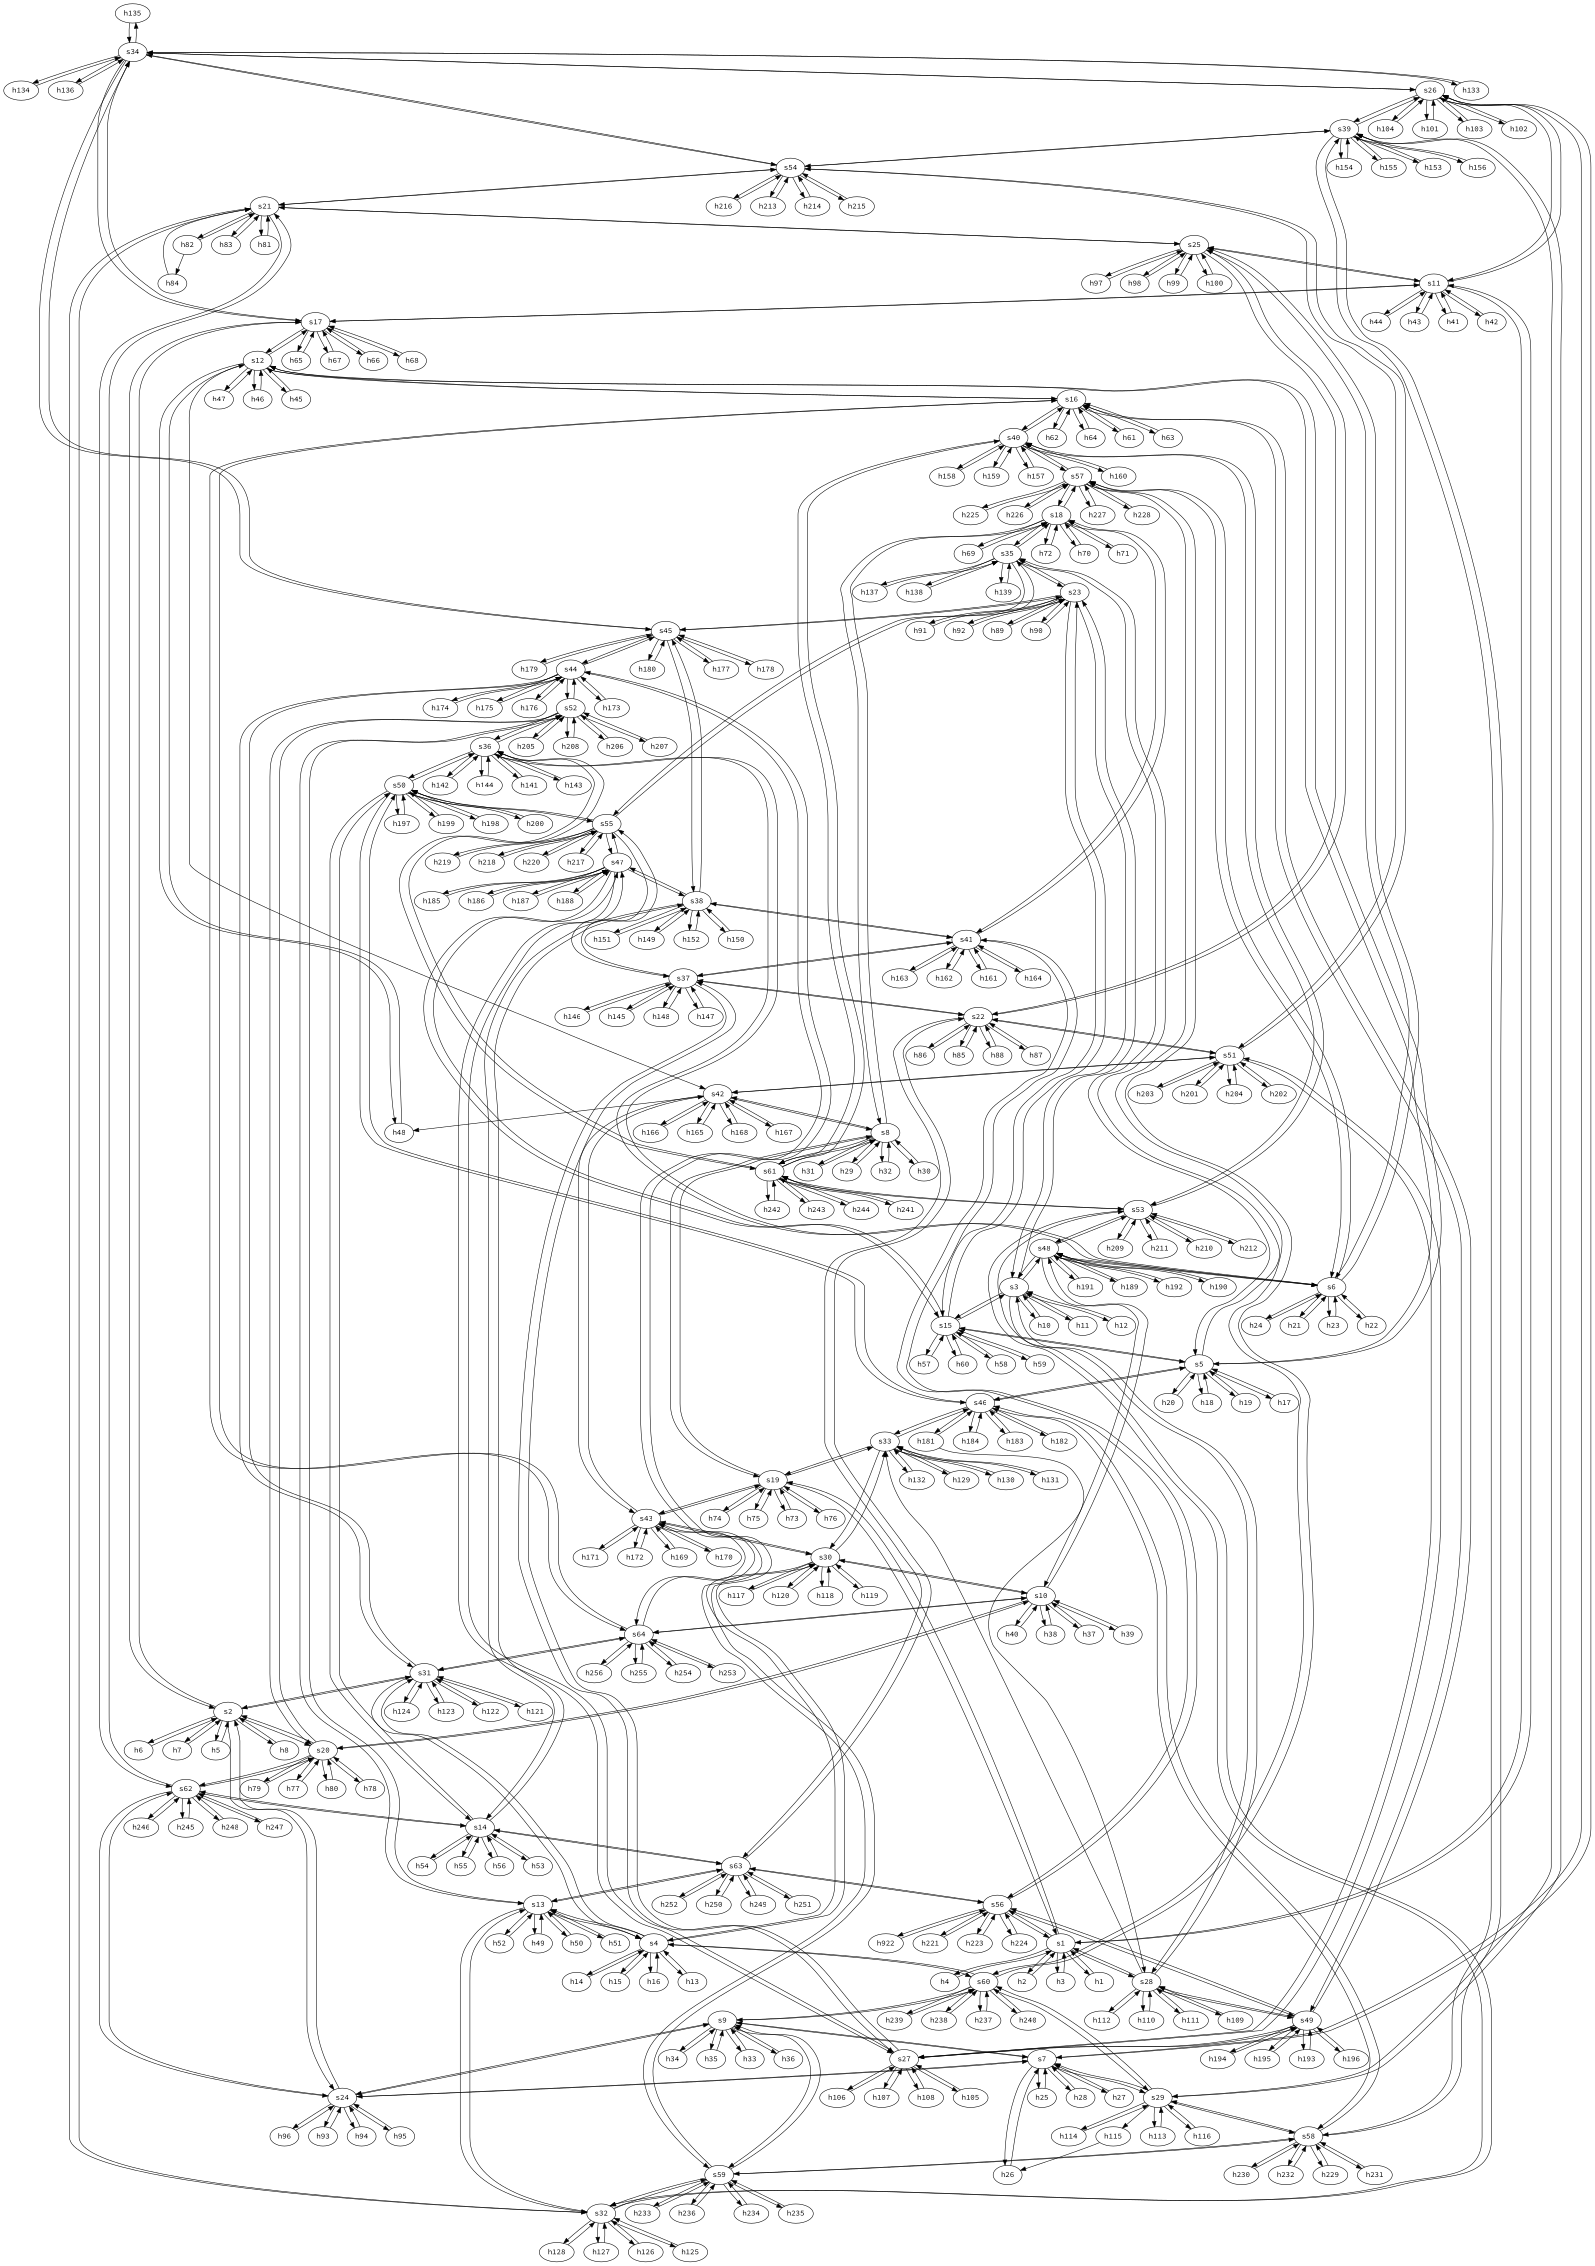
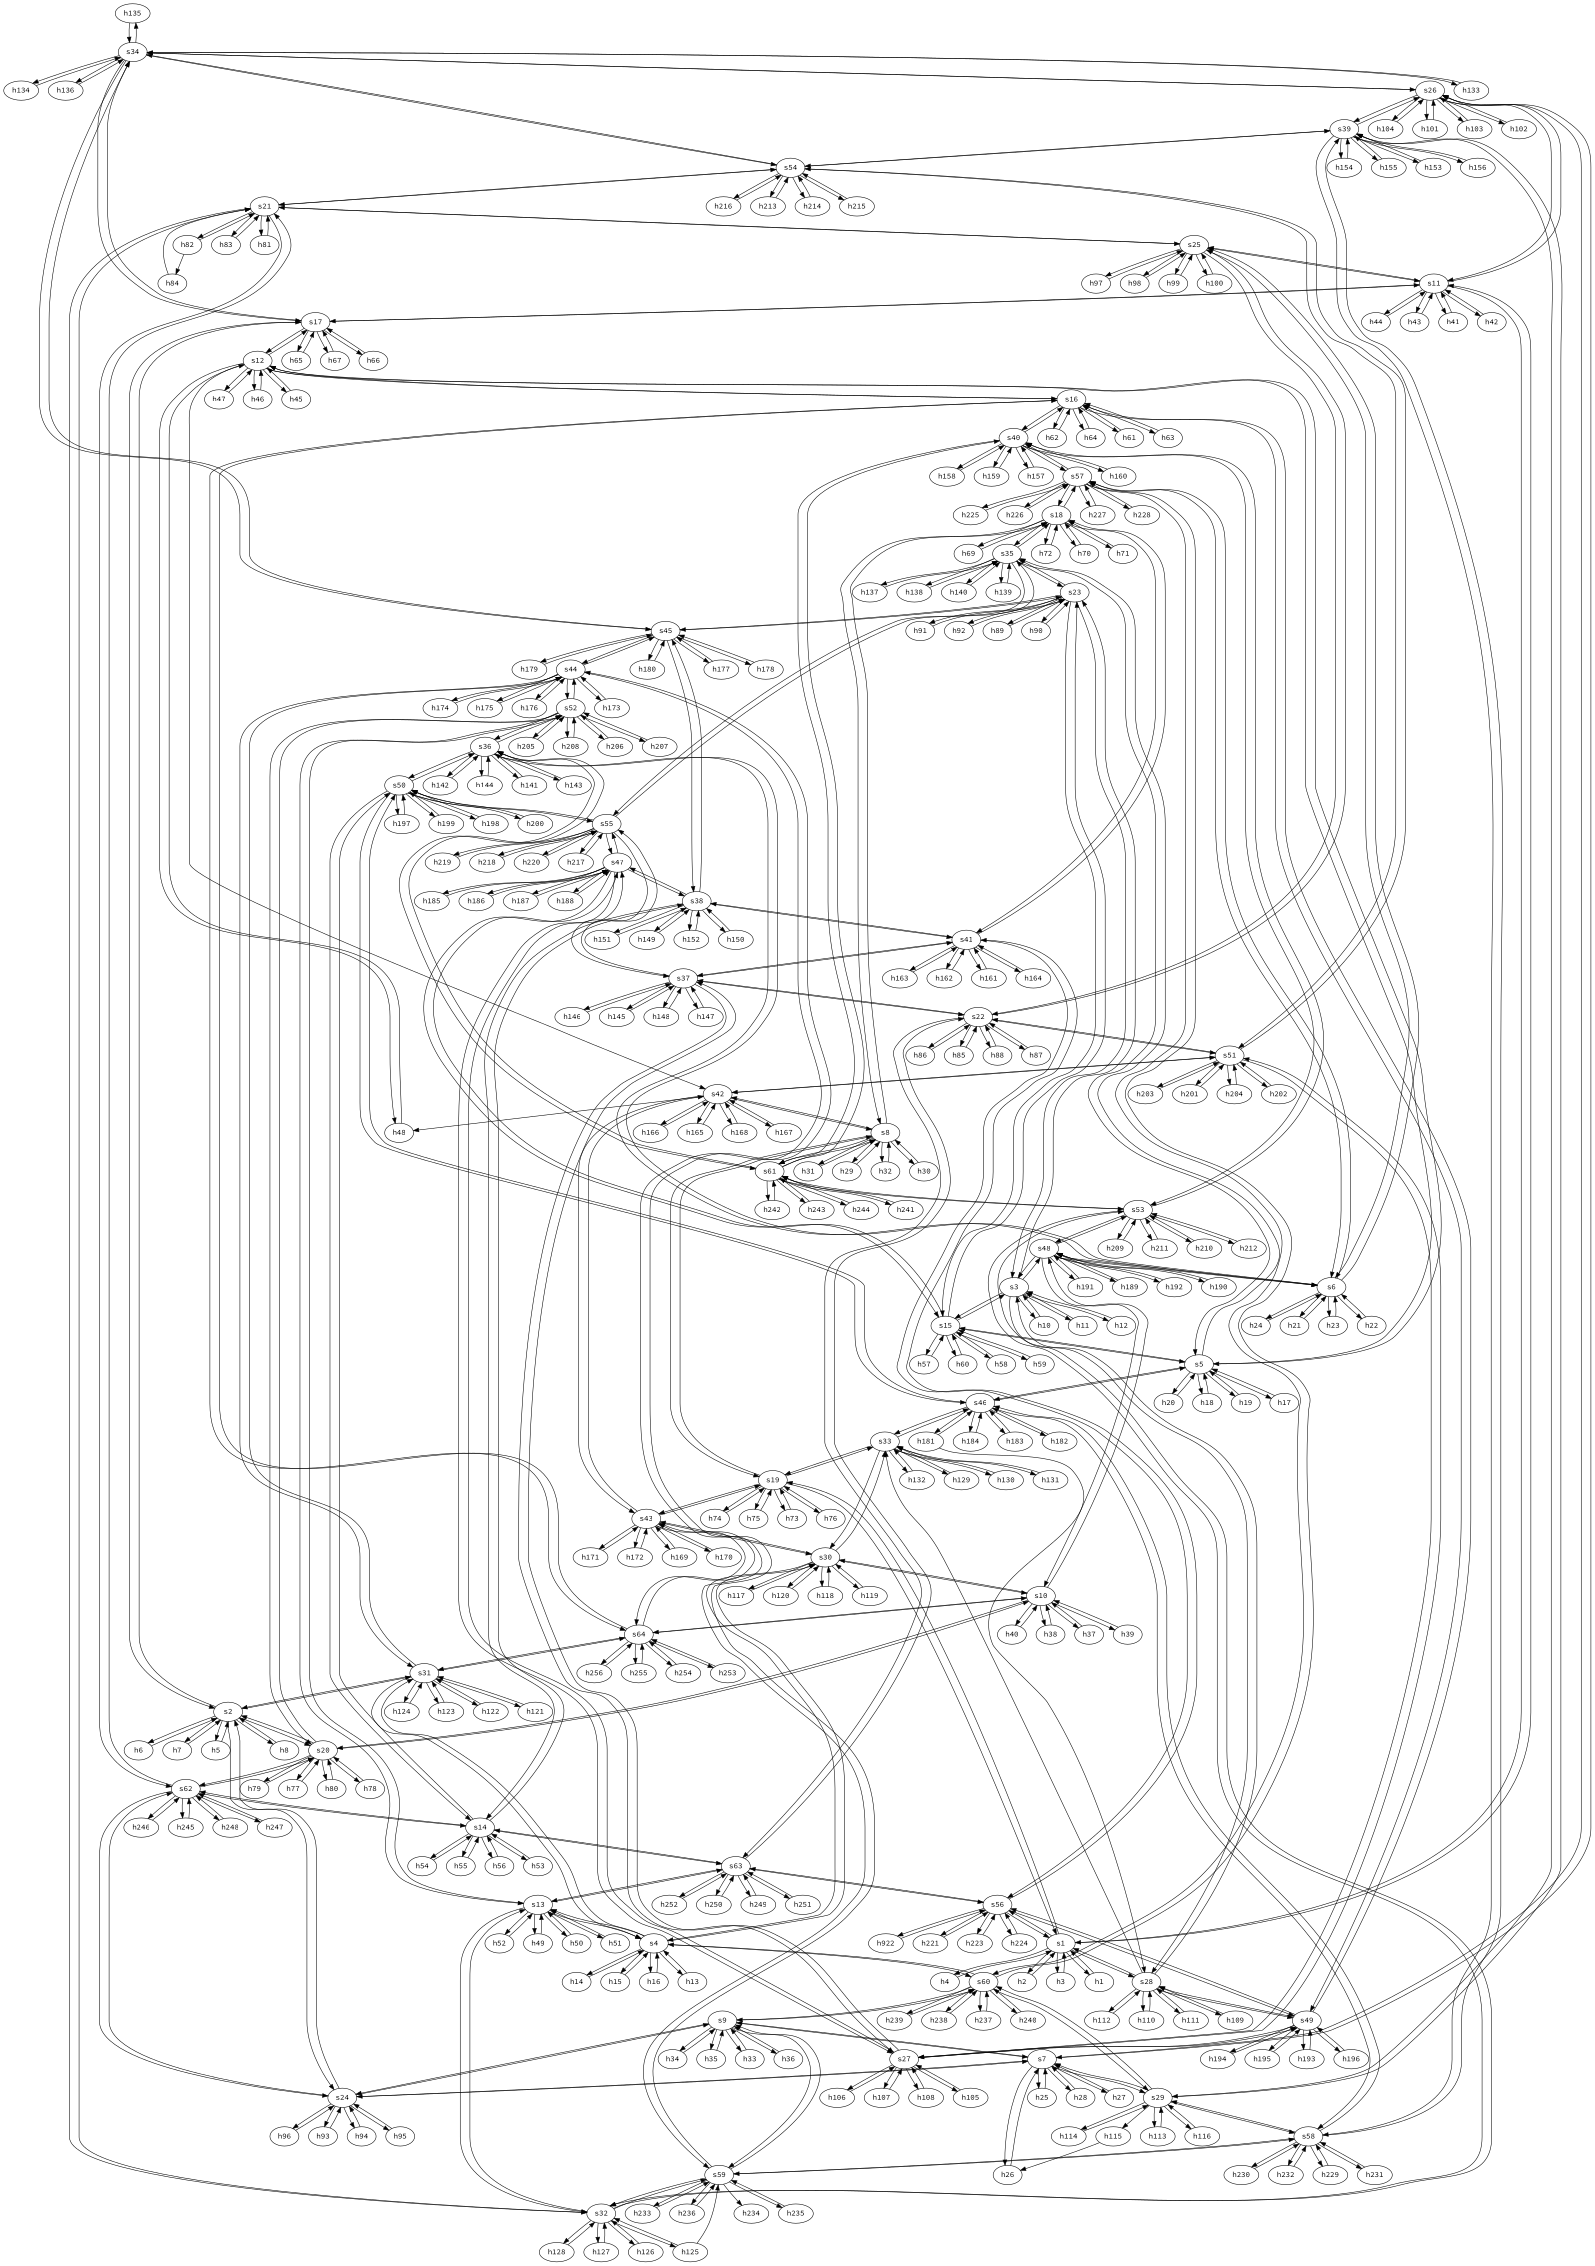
node "h68": removed
node "h140": added
edge "h234" -> "s59": now "h125" -> "s59"
